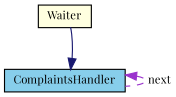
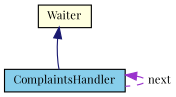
edge "Waiter" -> "ComplaintsHandler": reversed
